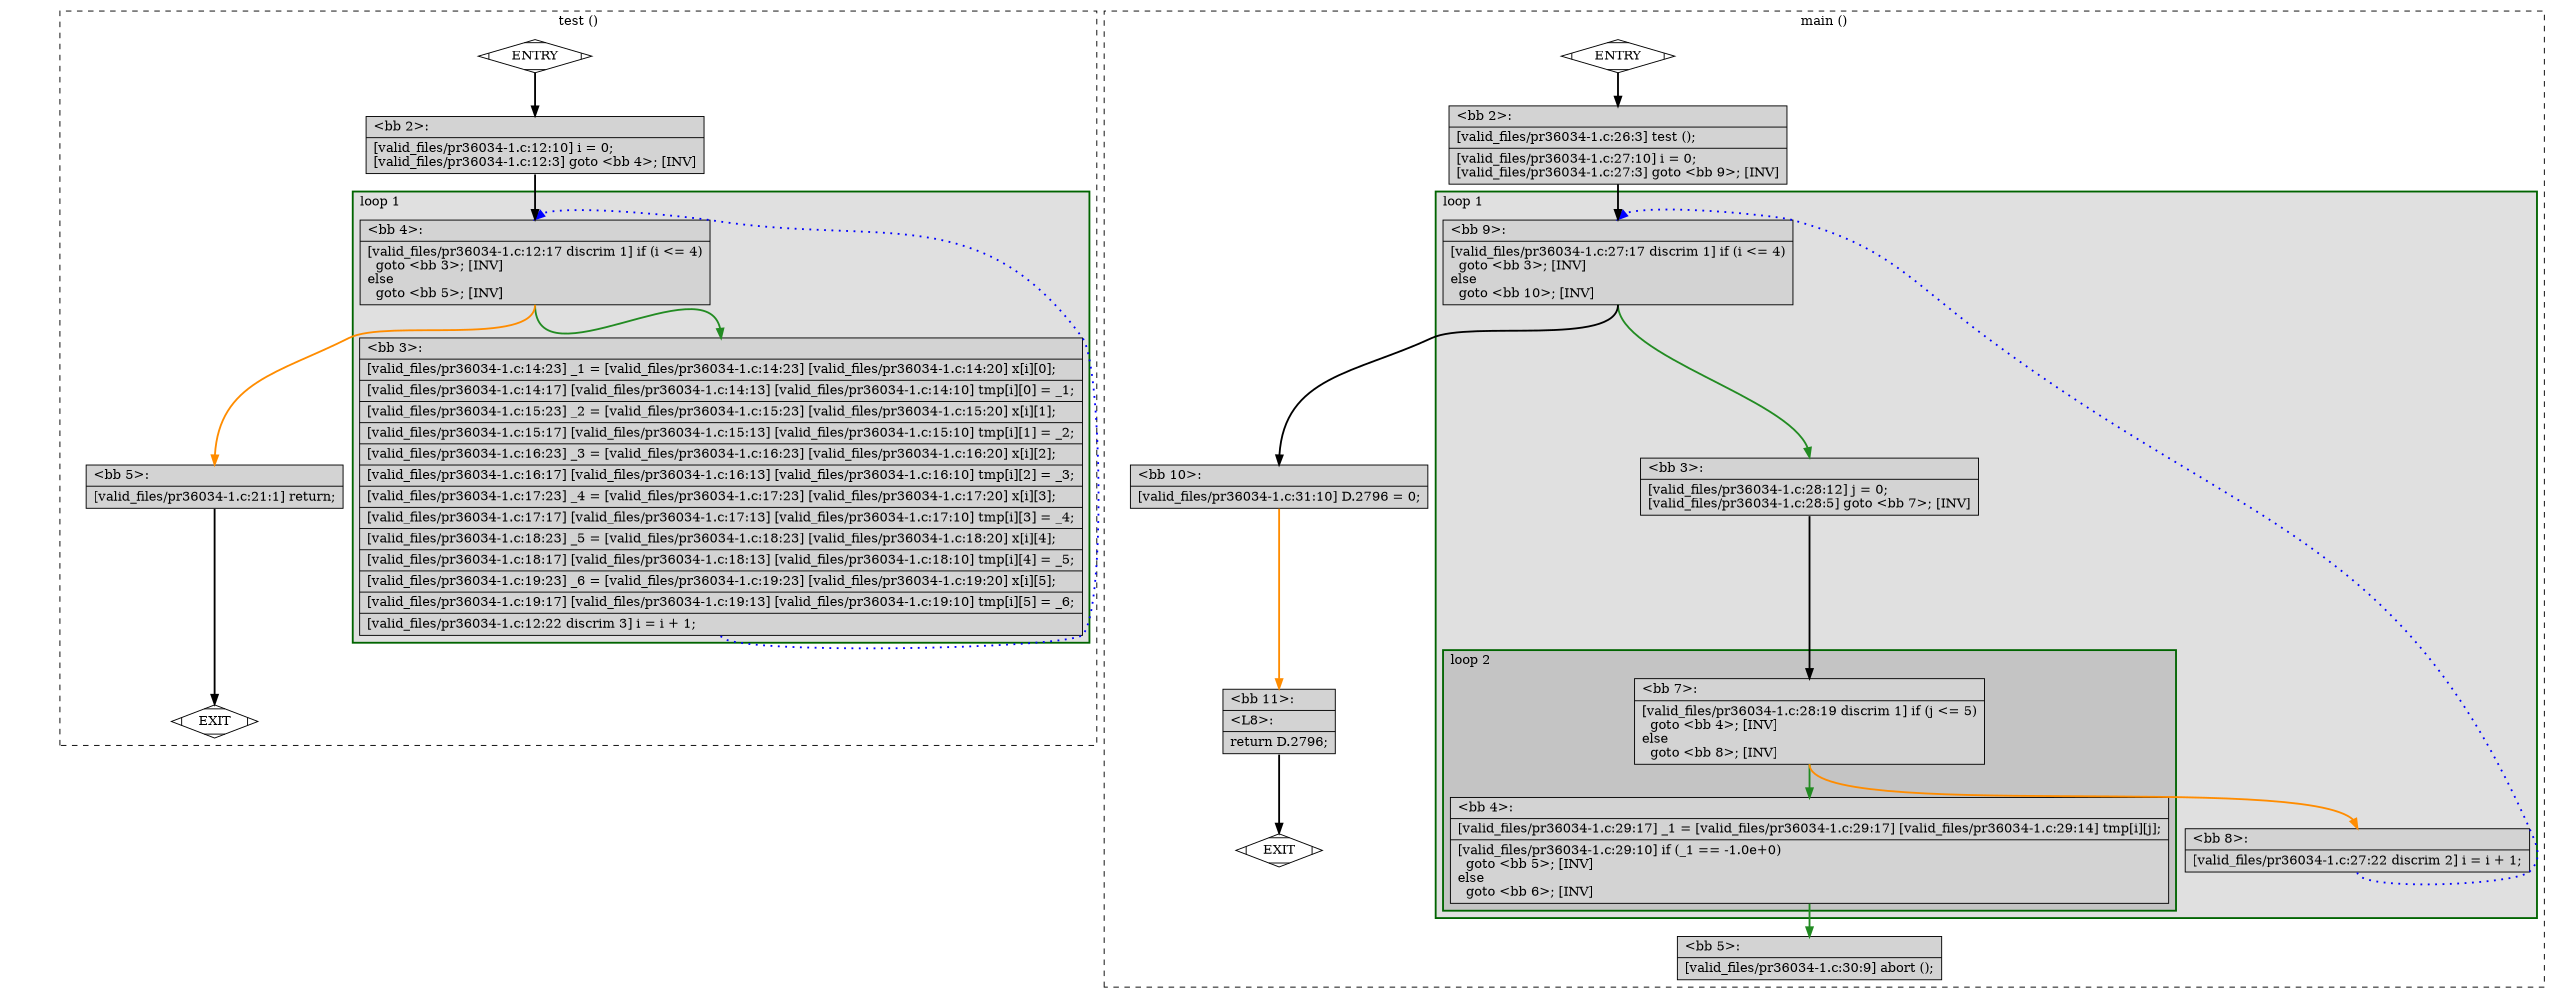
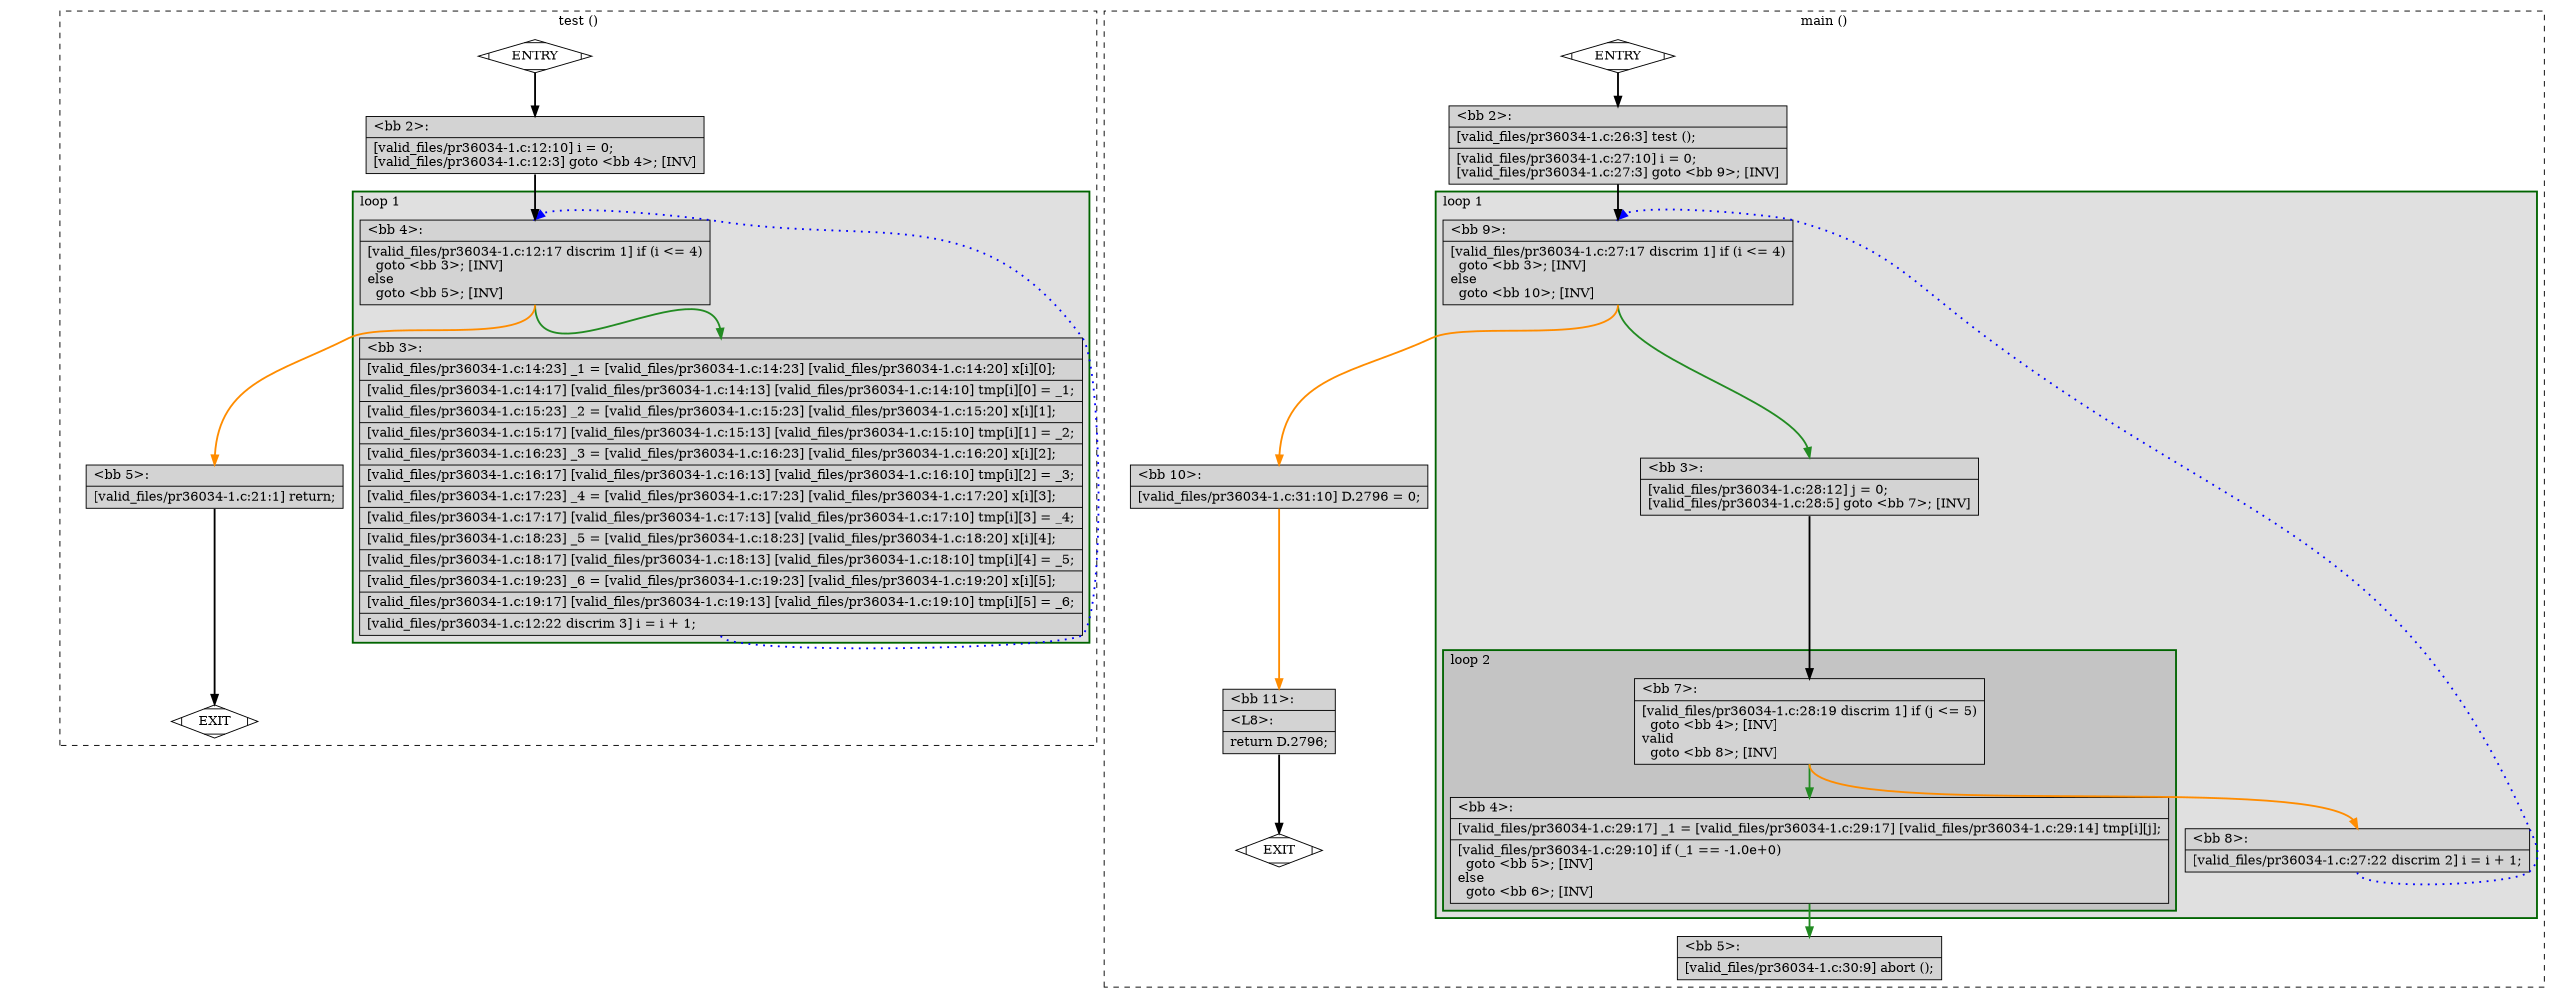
edge "<bb 9>:" -> "<bb 10>:": color black -> darkorange
node "<bb 7>:": text "else" -> "valid"
